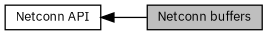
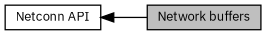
node "Netconn buffers": label "Netconn buffers" -> "Network buffers"
